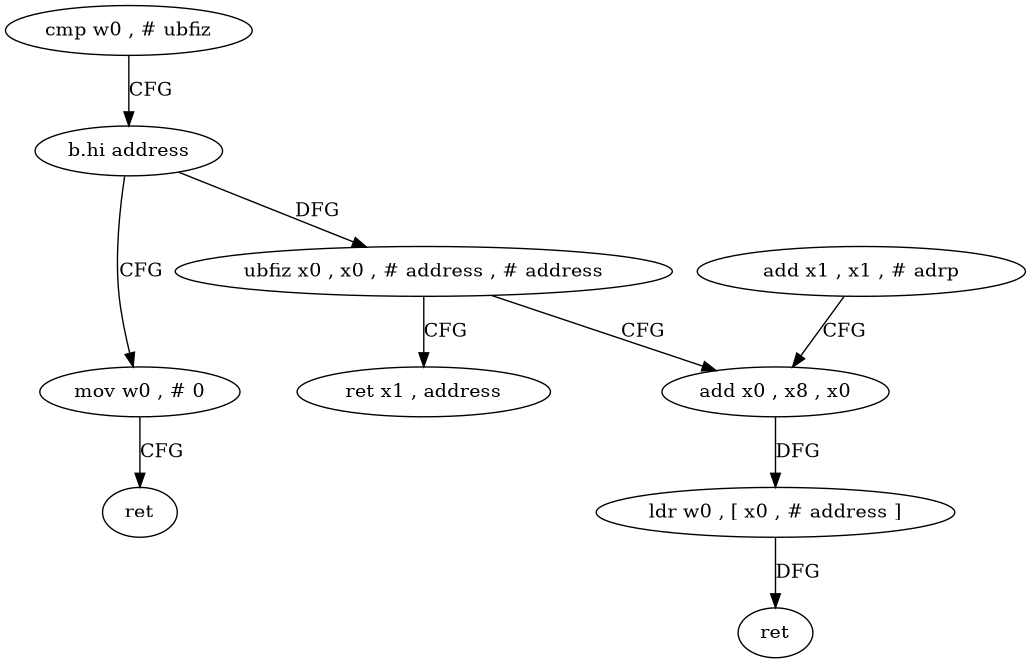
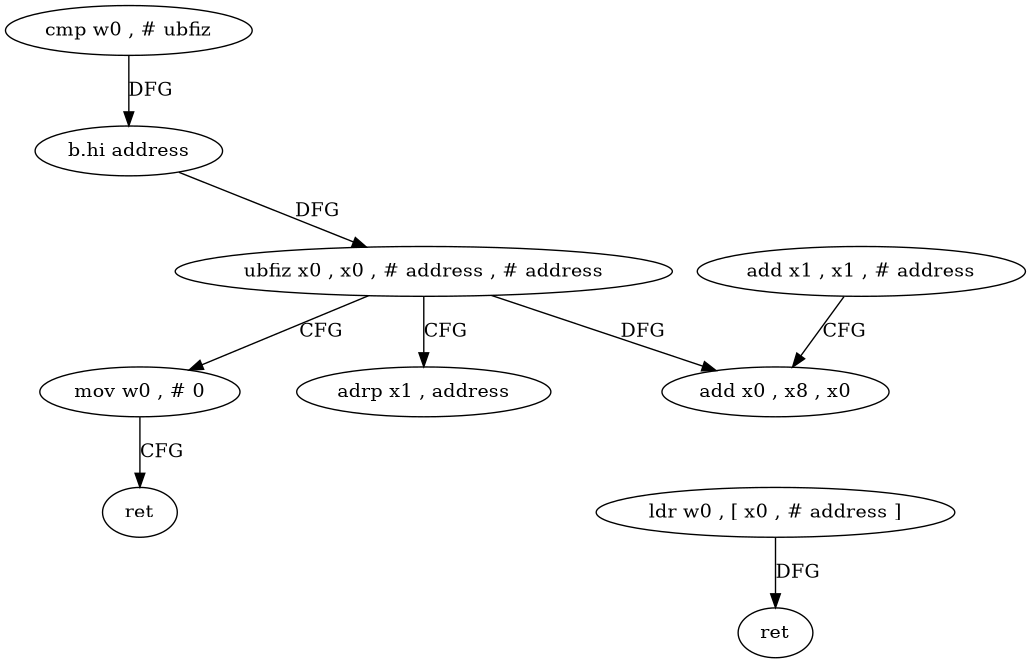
edge "cmp w0 , # ubfiz" -> "b.hi address": label "CFG" -> "DFG"
edge "b.hi address" -> "mov w0 , # 0": now "ubfiz x0 , x0 , # address , # address" -> "mov w0 , # 0"
node "add x1 , x1 , # adrp": label "add x1 , x1 , # adrp" -> "add x1 , x1 , # address"
edge "ubfiz x0 , x0 , # address , # address" -> "add x0 , x8 , x0": label "CFG" -> "DFG"
node "ret x1 , address": label "ret x1 , address" -> "adrp x1 , address"
edge "add x0 , x8 , x0" -> "ldr w0 , [ x0 , # address ]": removed, label "DFG"
